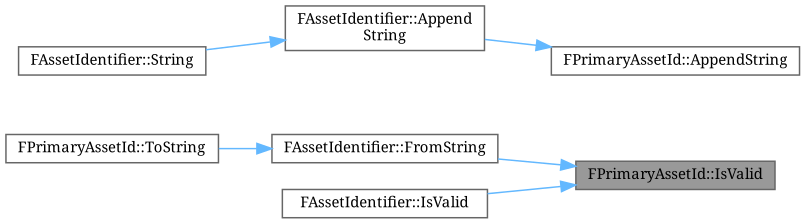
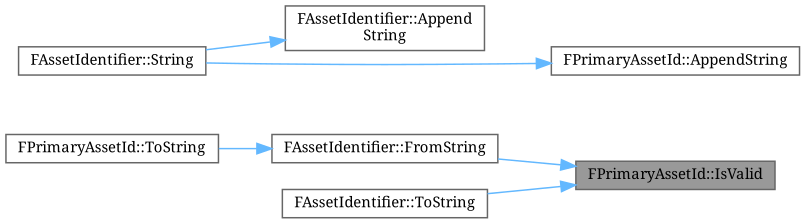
edge "FAssetIdentifier::Append String" -> "FPrimaryAssetId::AppendString": now "FAssetIdentifier::String" -> "FPrimaryAssetId::AppendString"
node "FAssetIdentifier::IsValid": label "FAssetIdentifier::IsValid" -> "FAssetIdentifier::ToString"
